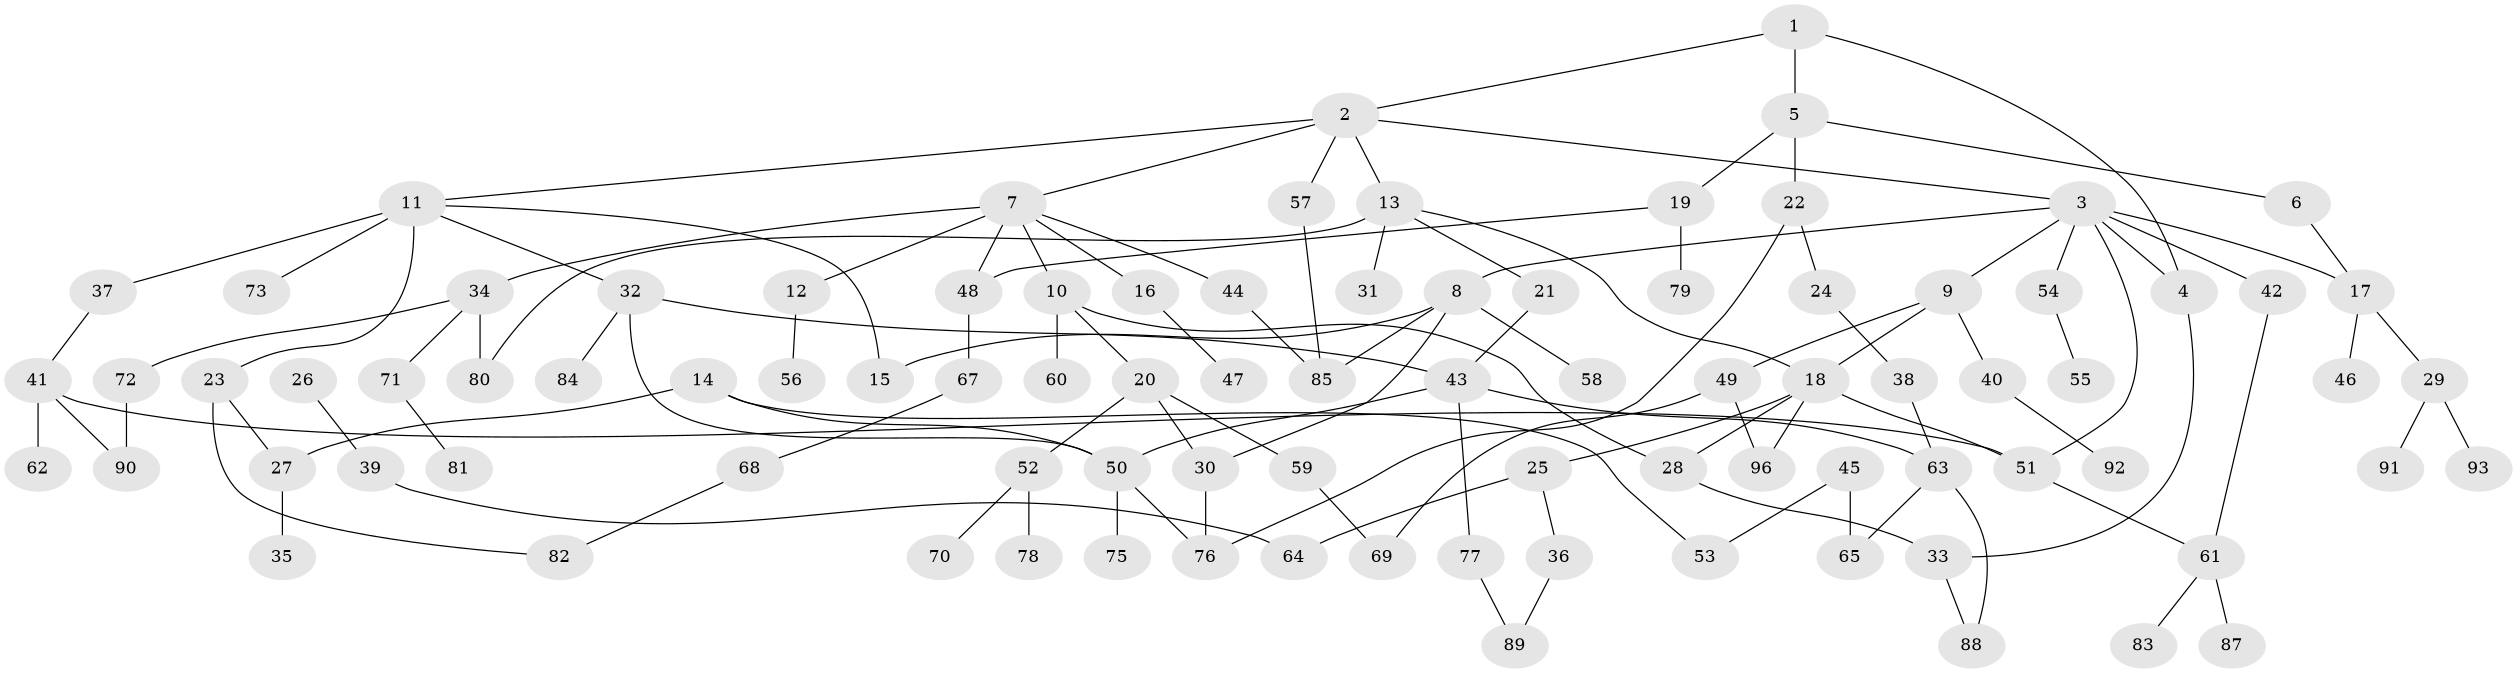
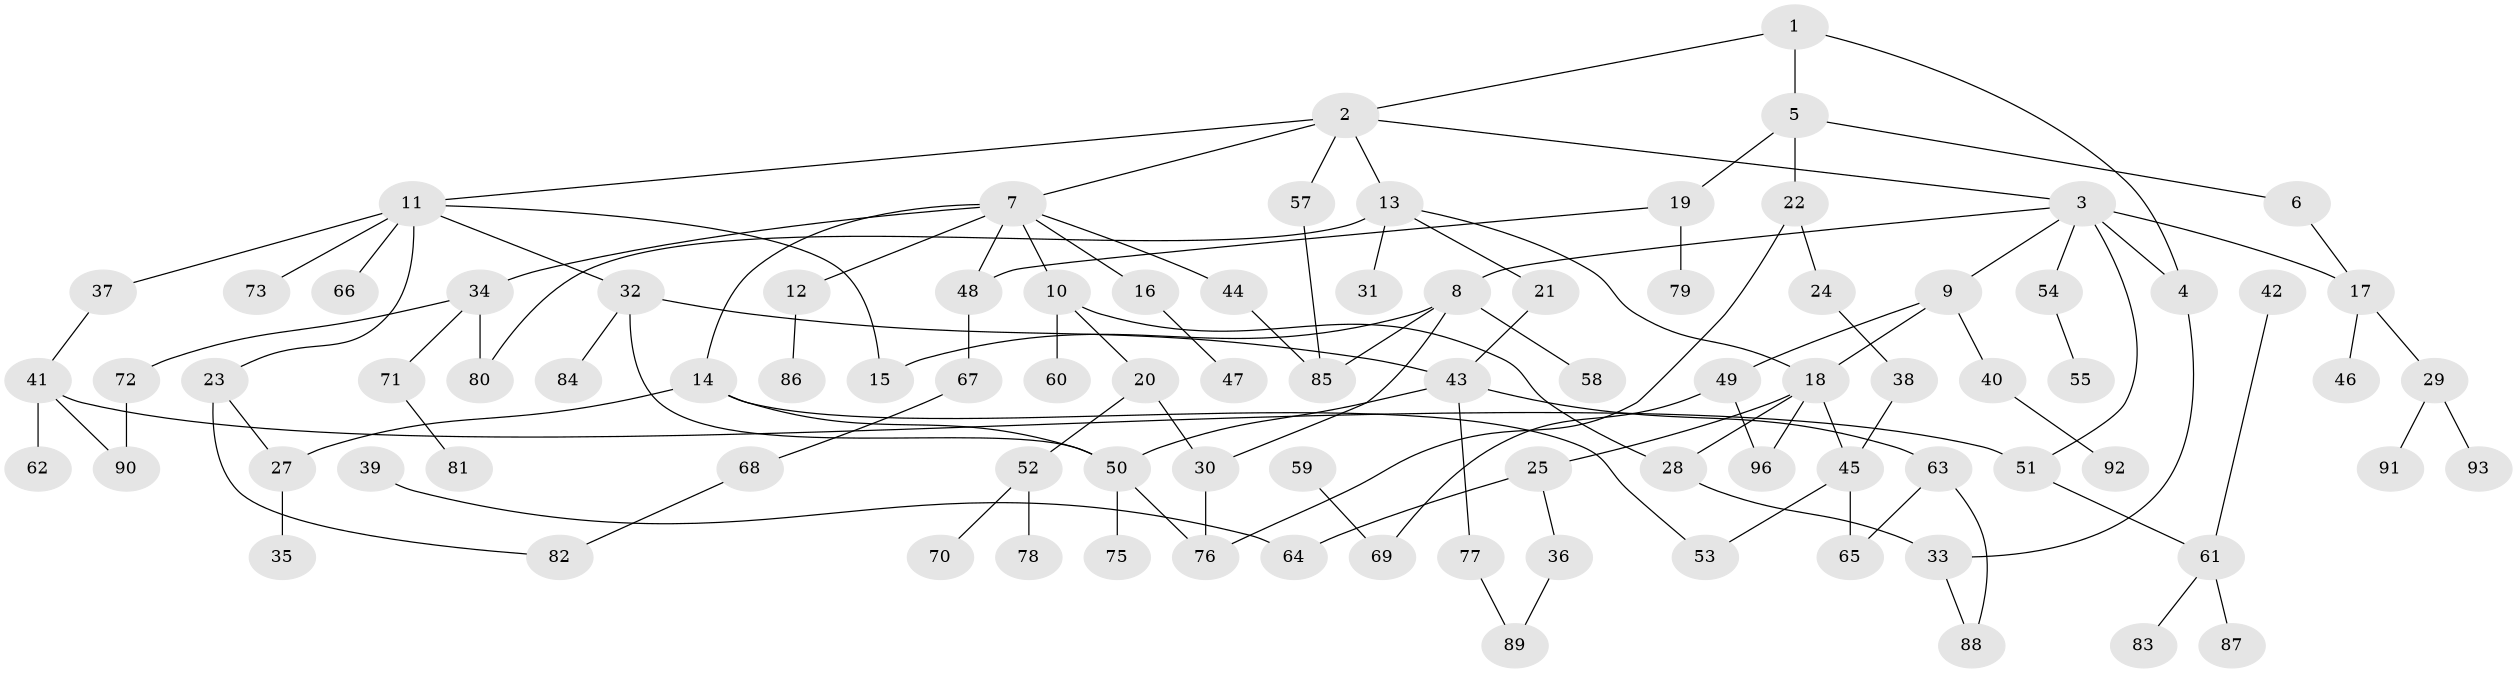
edge "3" -- "42": removed
edge "7" -- "14": added
node "66": added
node "26": removed
node "56": label "56" -> "86"
edge "38" -- "63": now "38" -- "45"
edge "18" -- "51": now "18" -- "45"
edge "20" -- "59": removed
